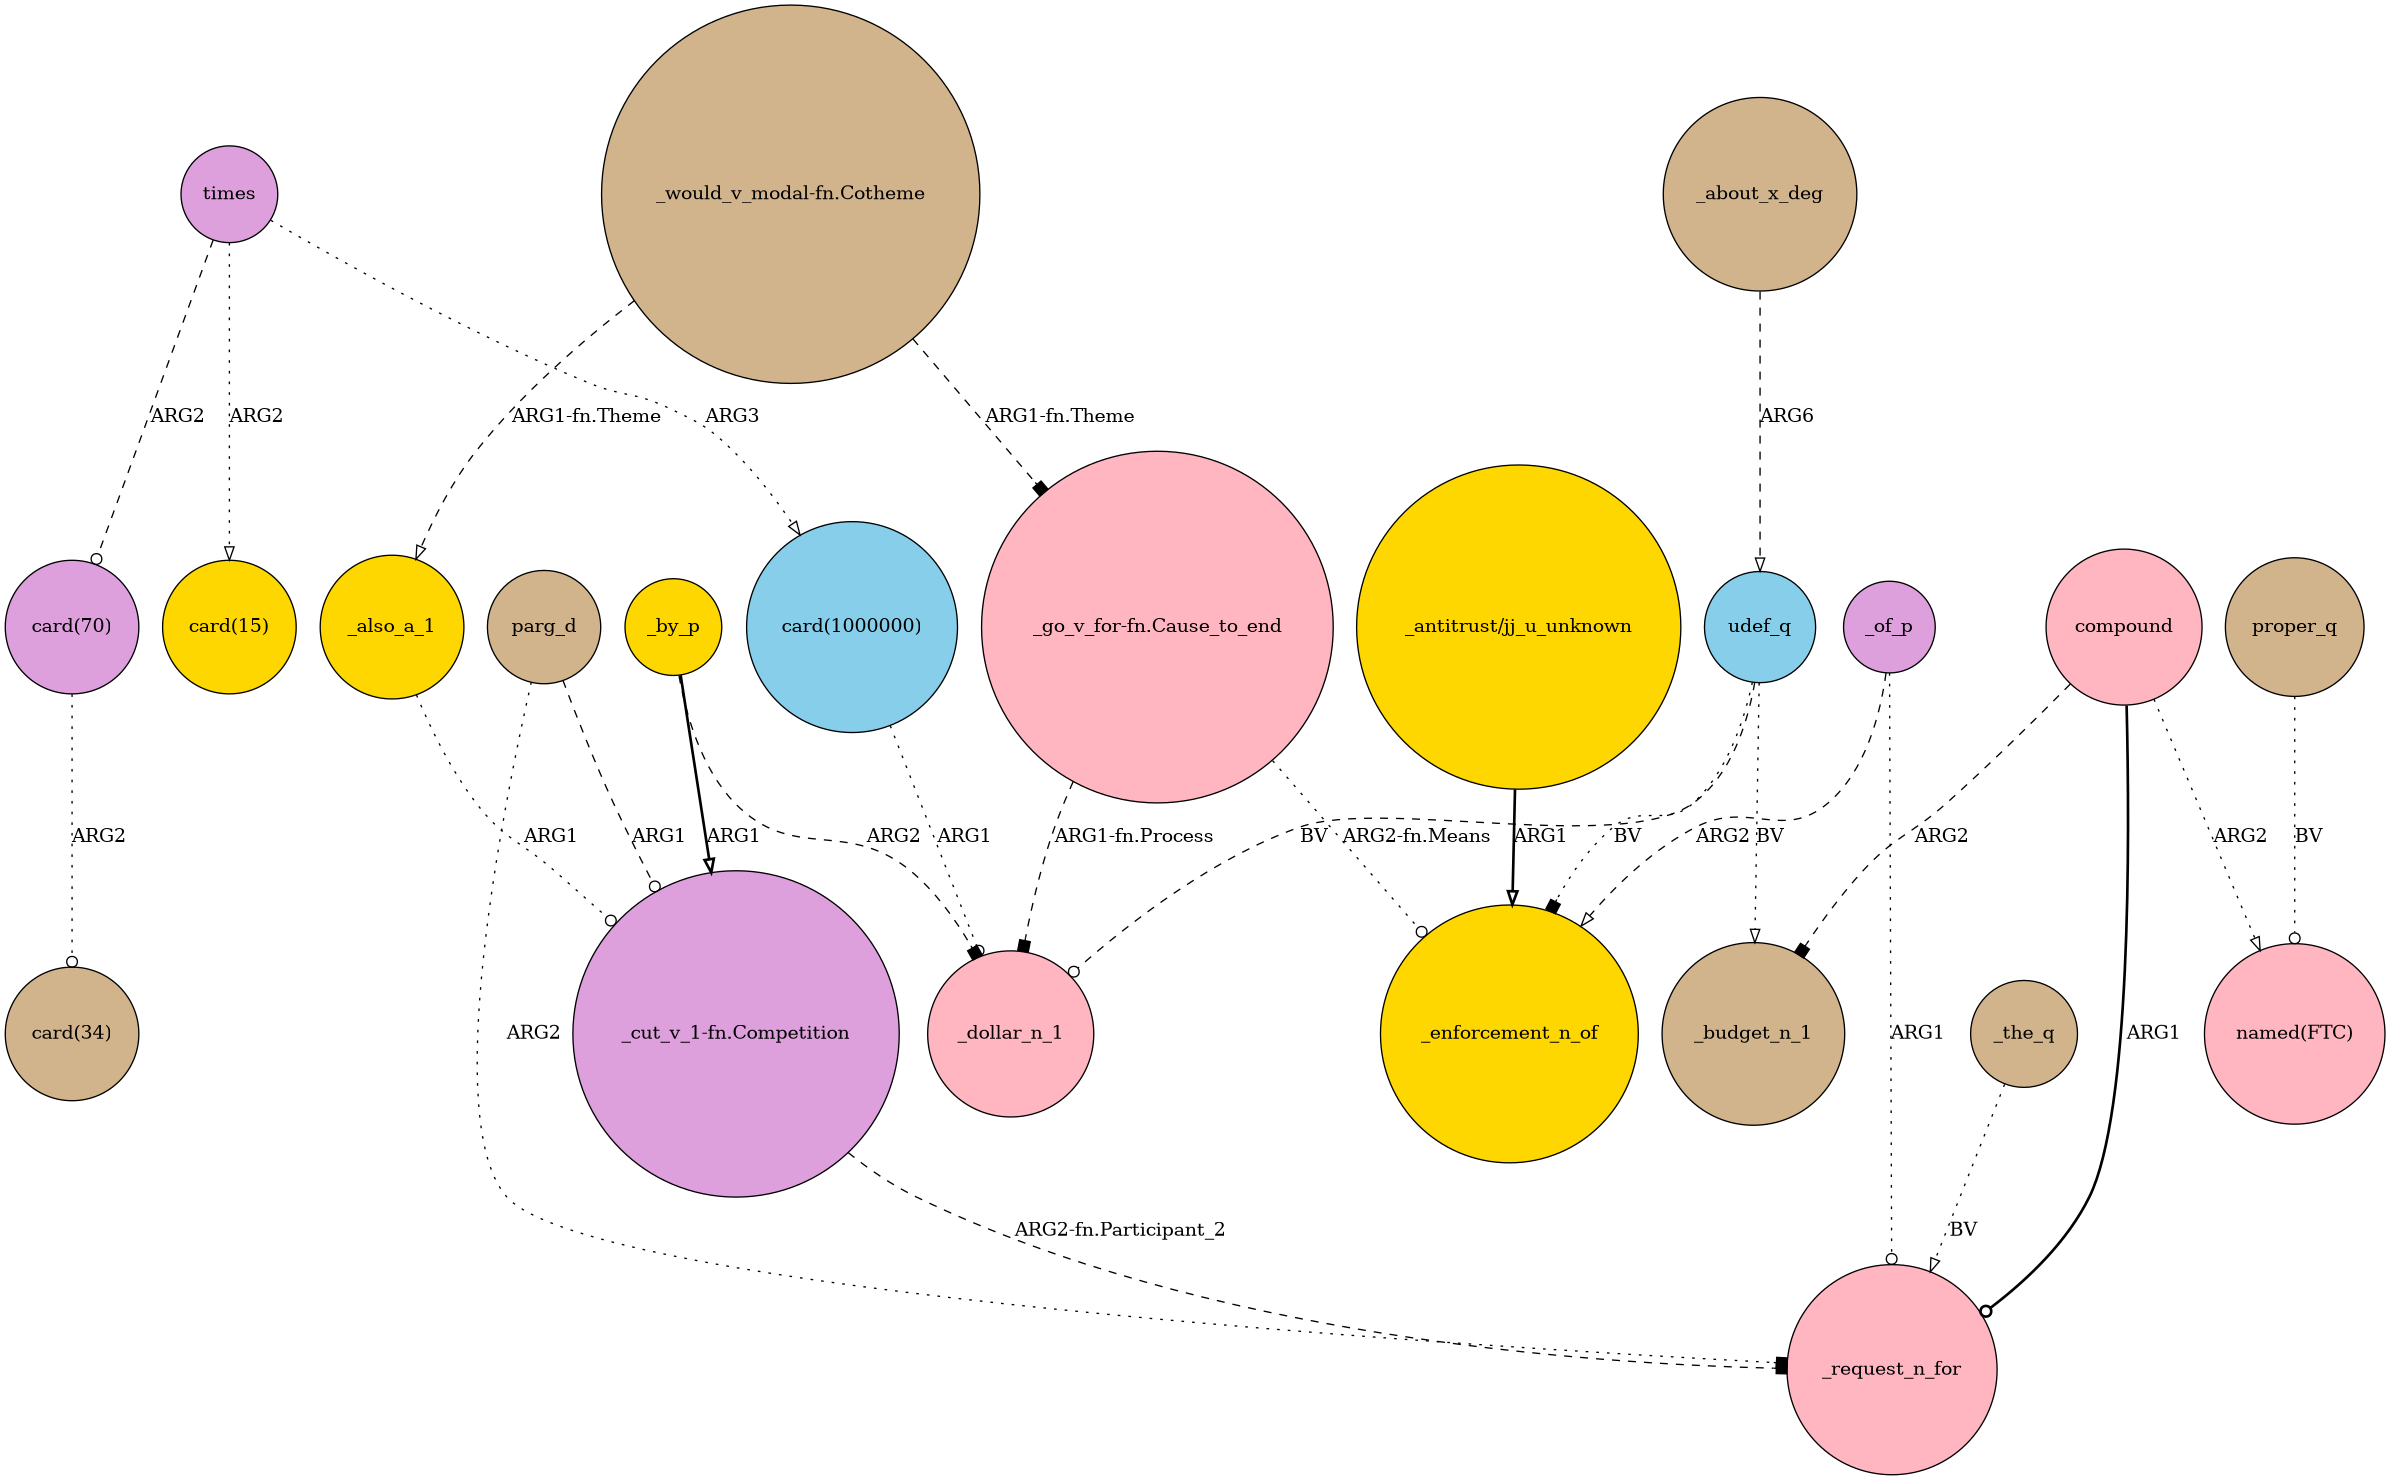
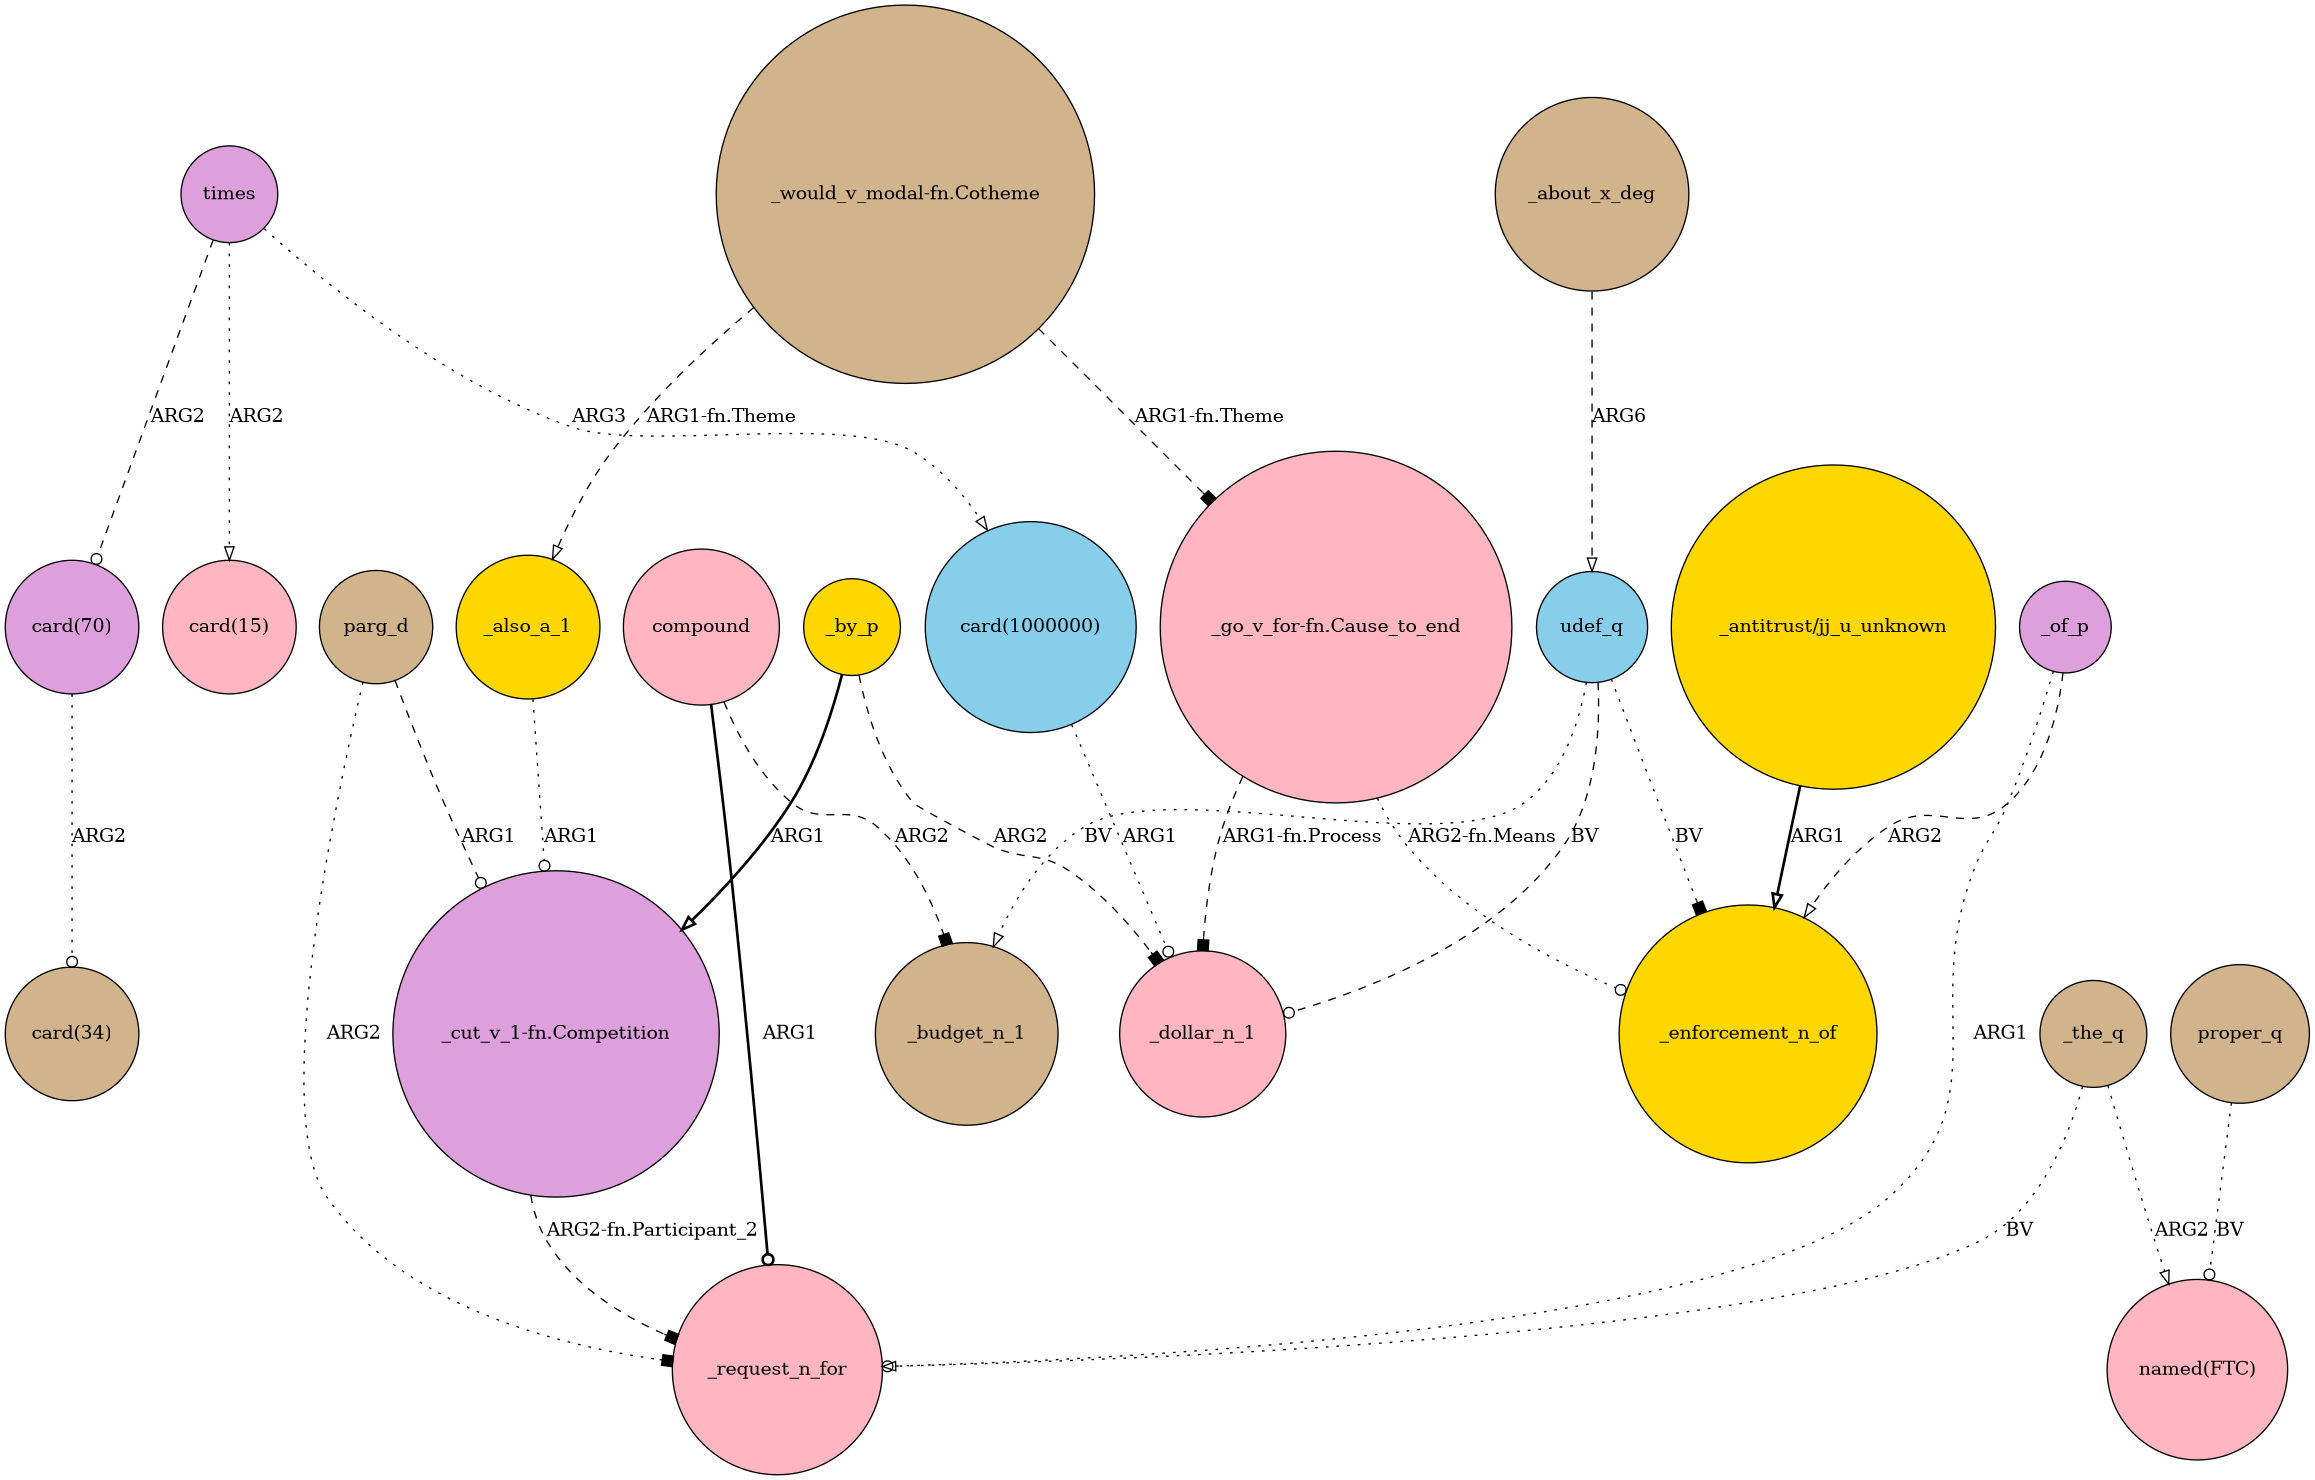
node "card(15)": fillcolor gold -> lightpink
edge "compound" -> "named(FTC)": now "_the_q" -> "named(FTC)"
